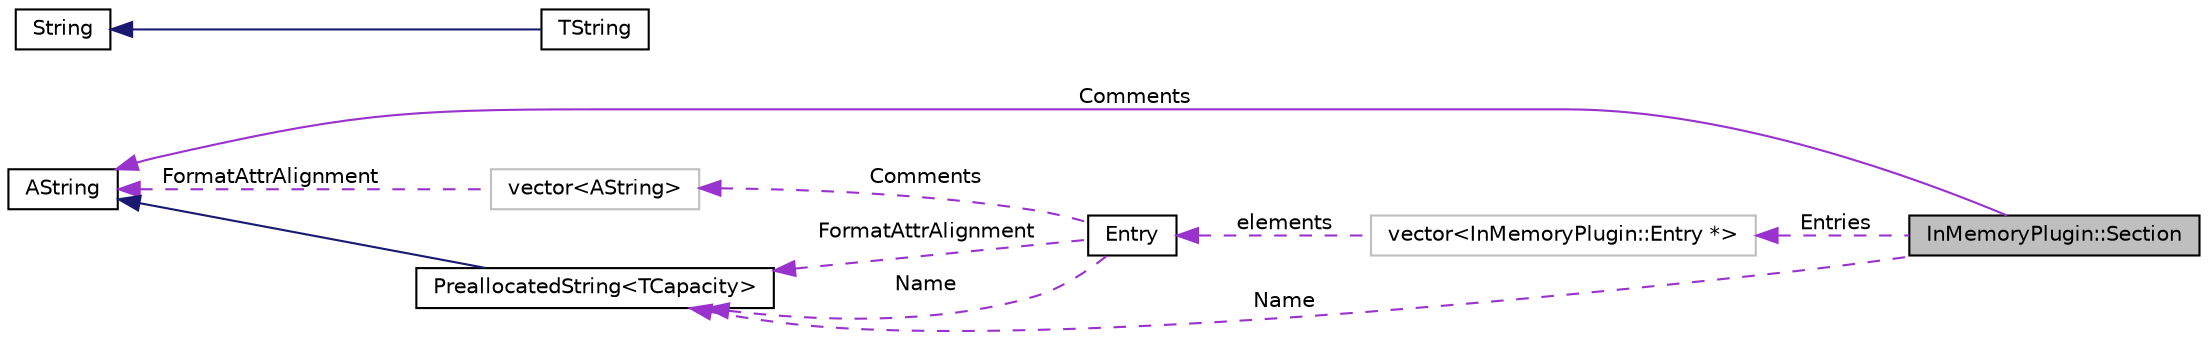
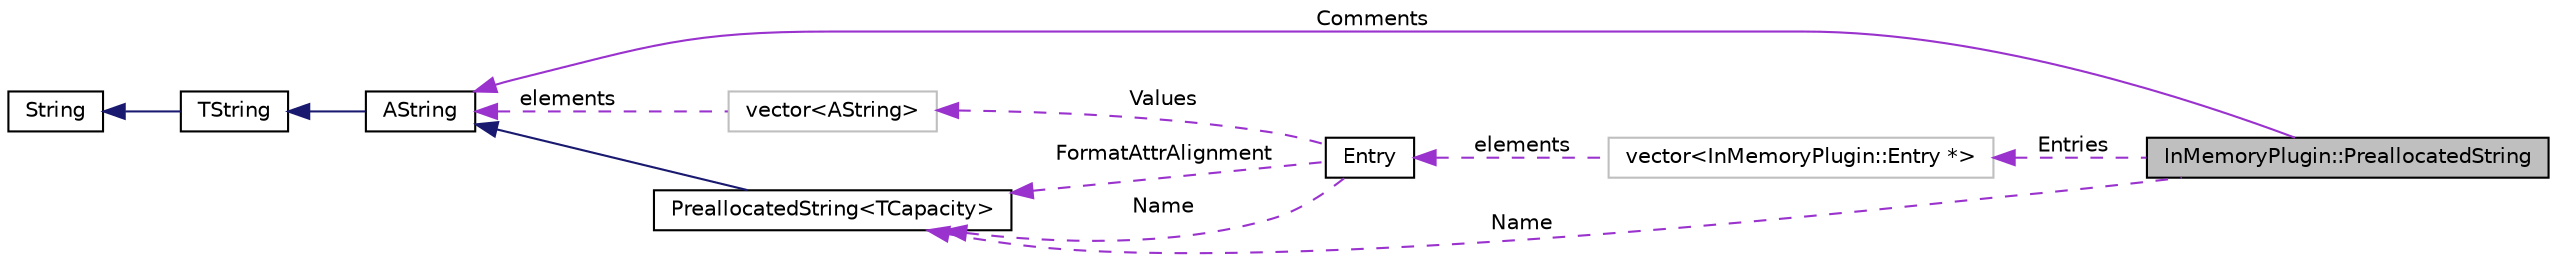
edge "AString" -> "TString": added
edge "vector<AString>" -> "AString": label " FormatAttrAlignment" -> " elements"
edge "Entry" -> "vector<AString>": label " Comments" -> " Values"
node "InMemoryPlugin::Section": label "InMemoryPlugin::Section" -> "InMemoryPlugin::PreallocatedString"
